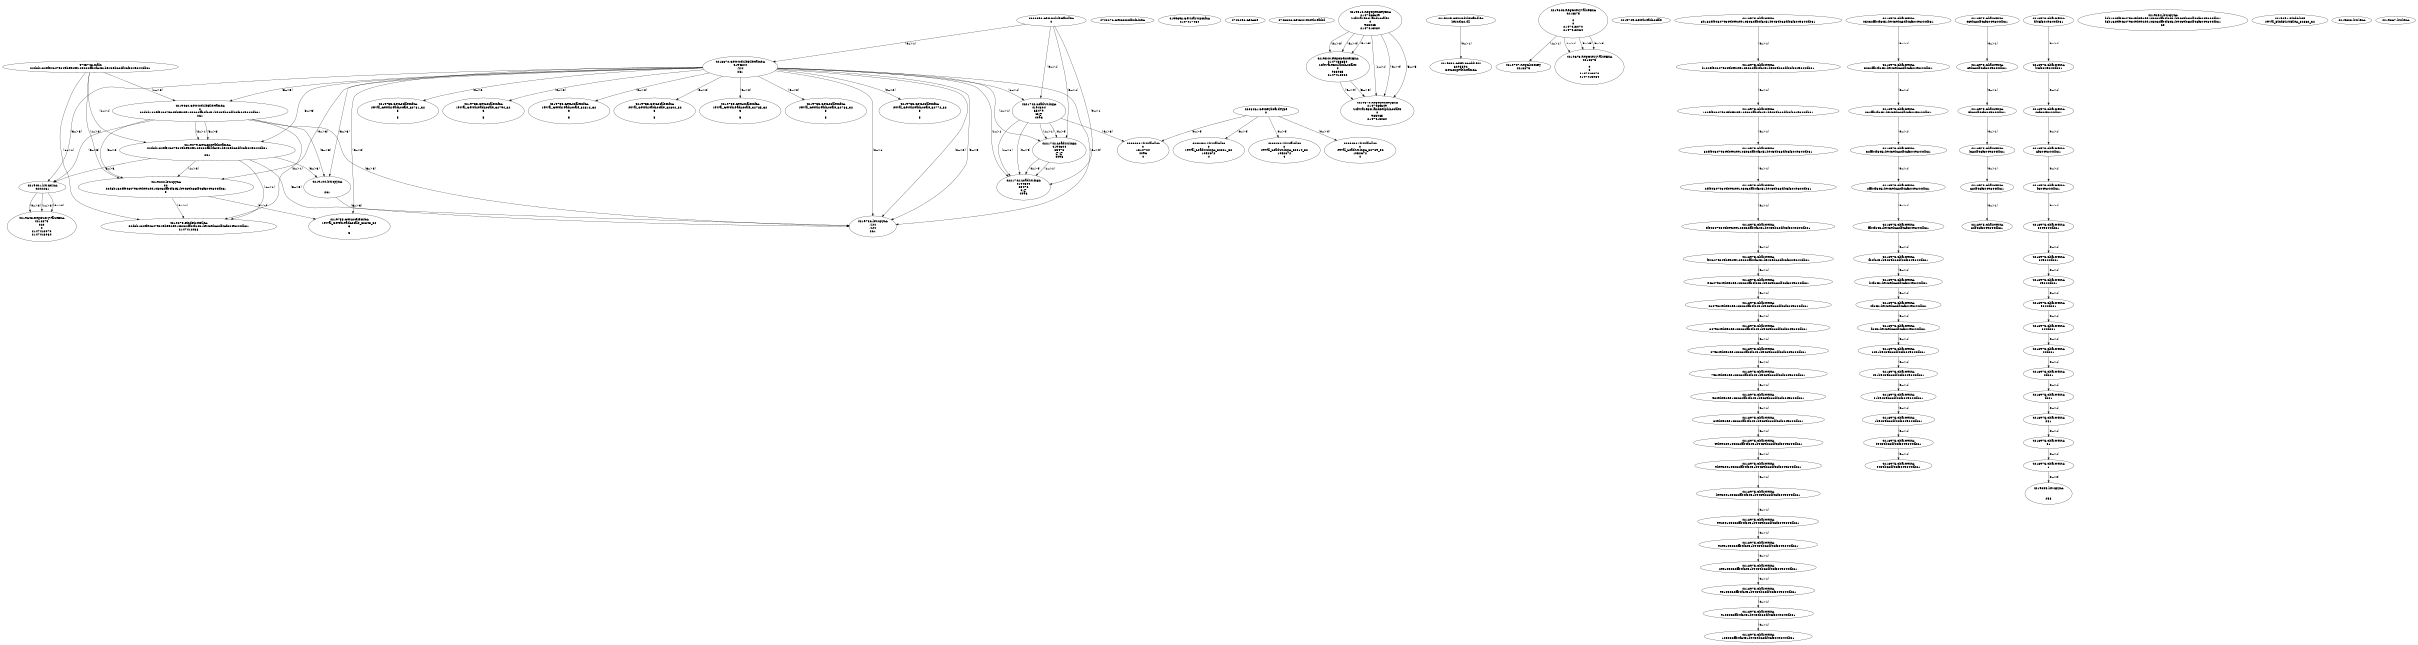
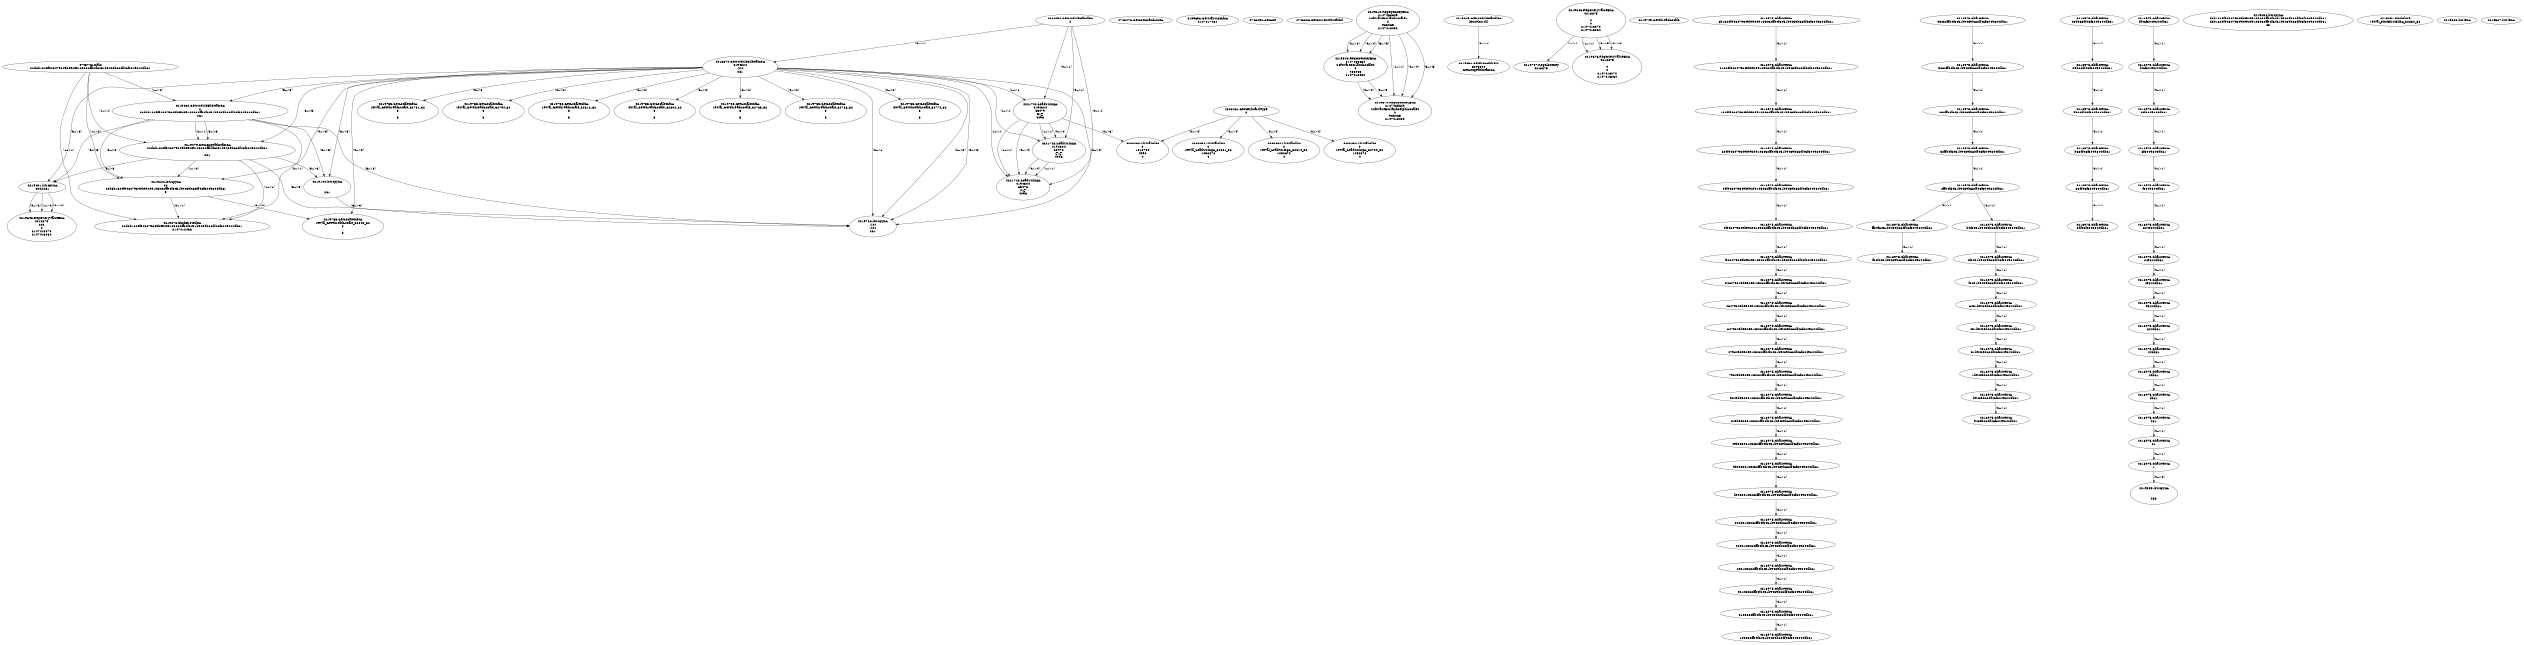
edge "4218975.CharNextA fb4f6451b9439b68df46f3049844db81" -> "4218975.CharNextA b4f6451b9439b68df46f3049844db81": now "4218975.CharNextA 2ffb4f6451b9439b68df46f3049844db81" -> "4218975.CharNextA b4f6451b9439b68df46f3049844db81"
